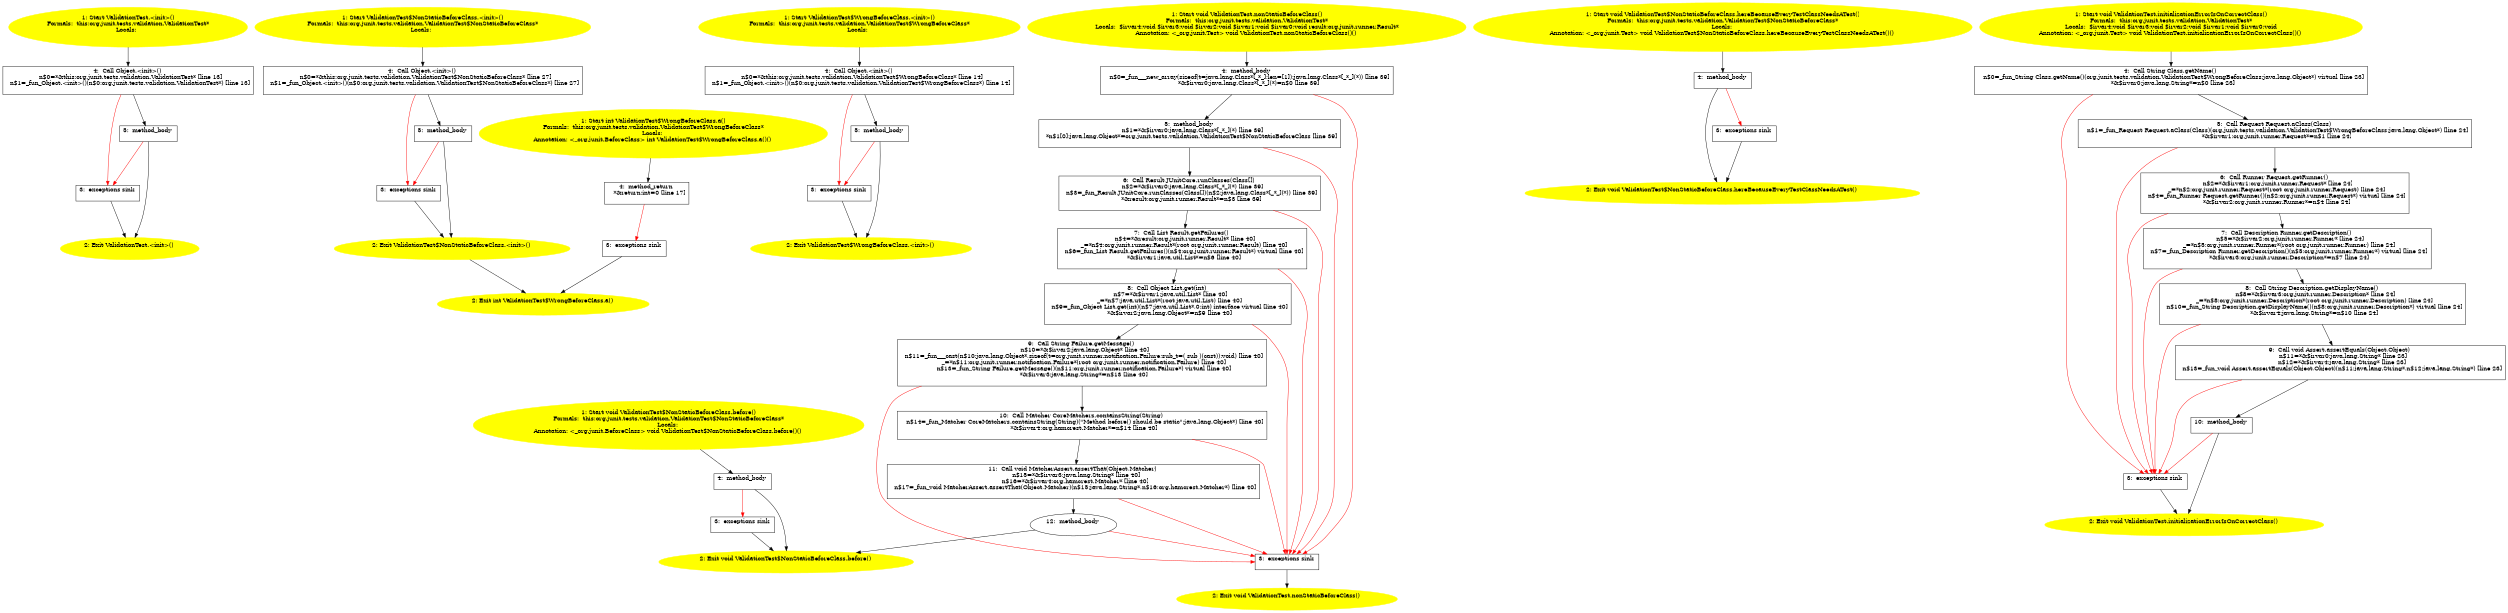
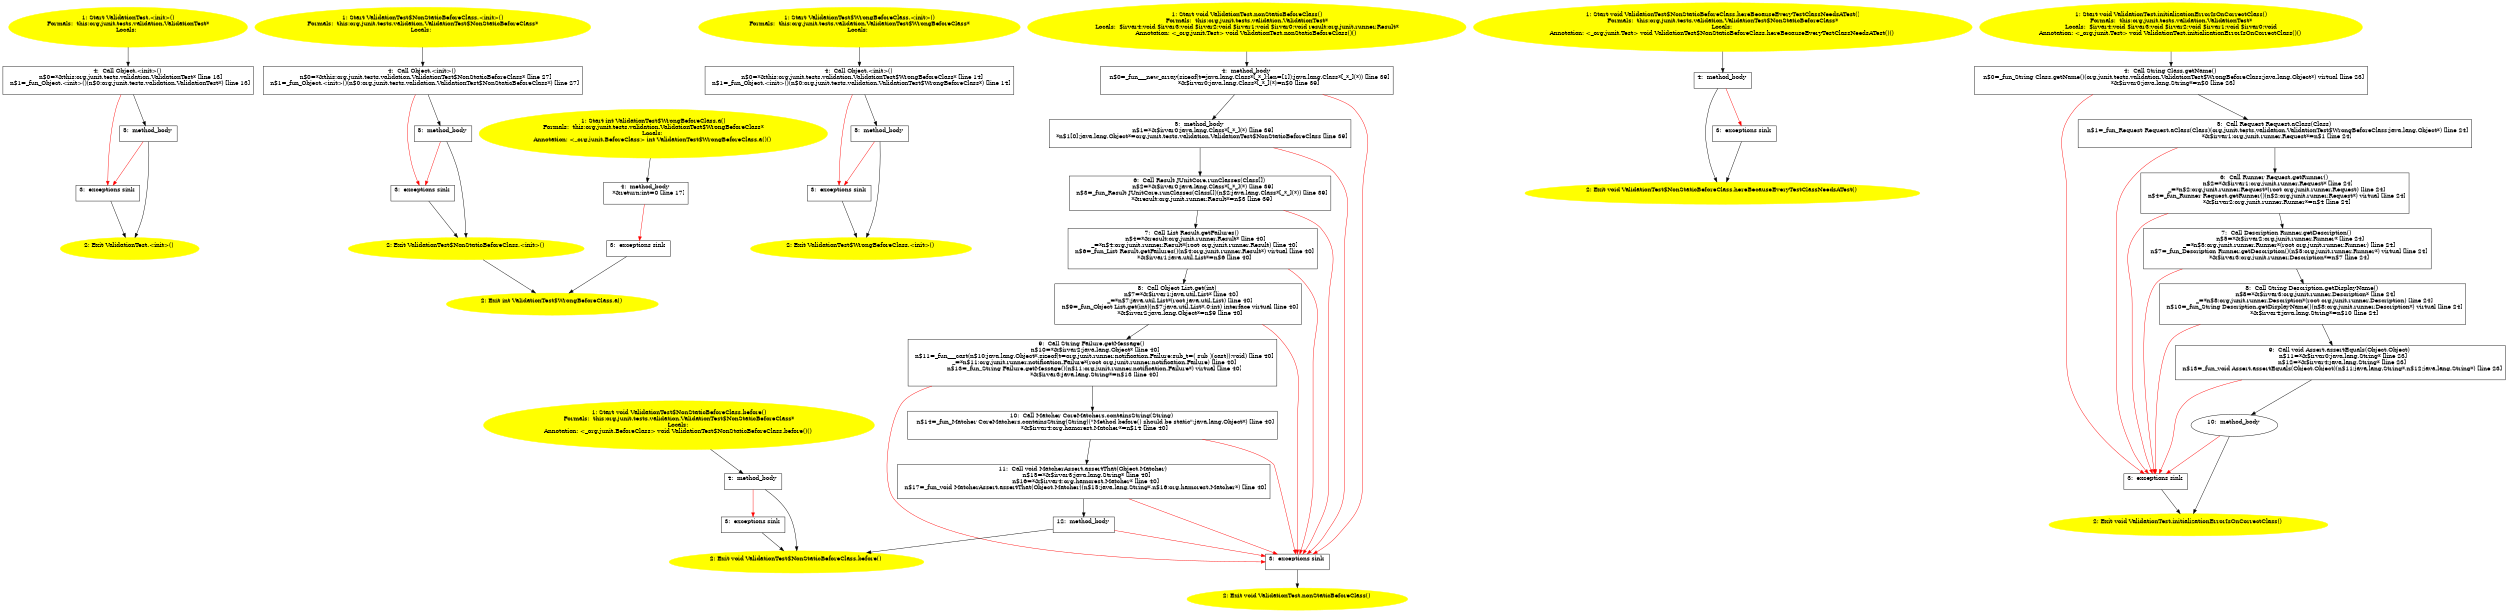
node "4:  method_return *&return:int=0 [line 17]": label "4:  method_return *&return:int=0 [line 17]" -> "4:  method_body *&return:int=0 [line 17]"
node "10:  method_body": shape box -> ellipse
node "12:  method_body": shape ellipse -> box
